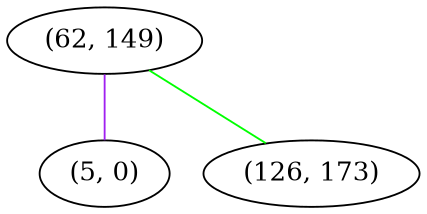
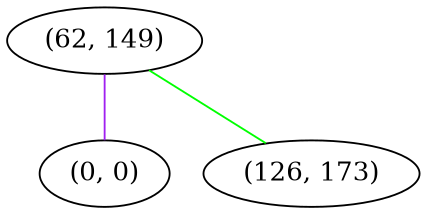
node "(5, 0)": label "(5, 0)" -> "(0, 0)"
